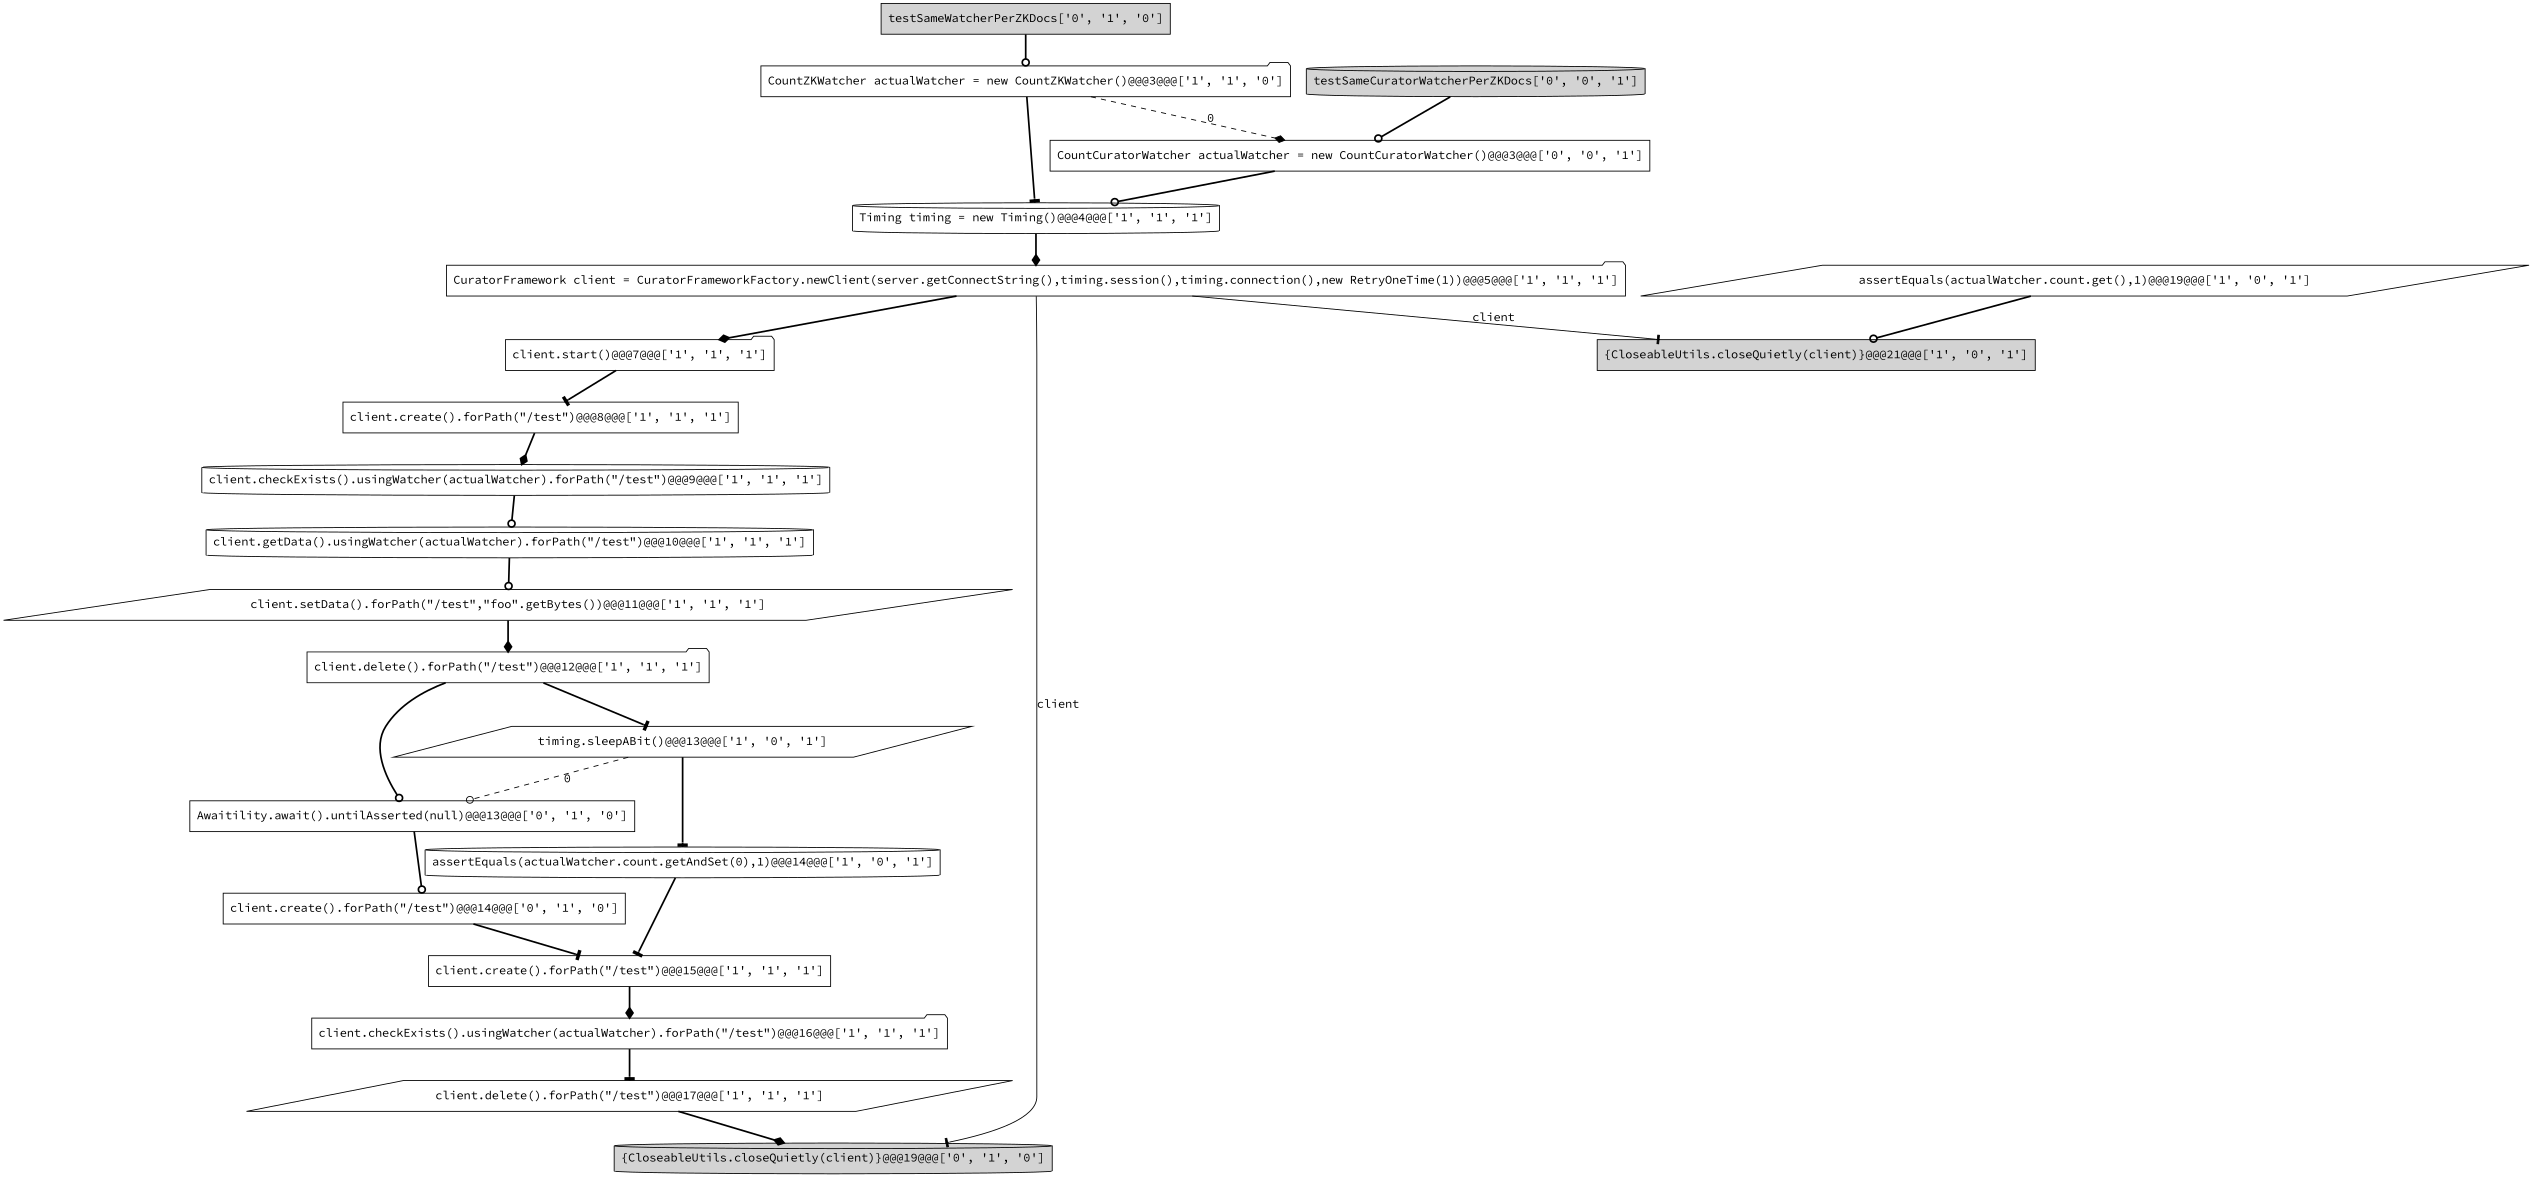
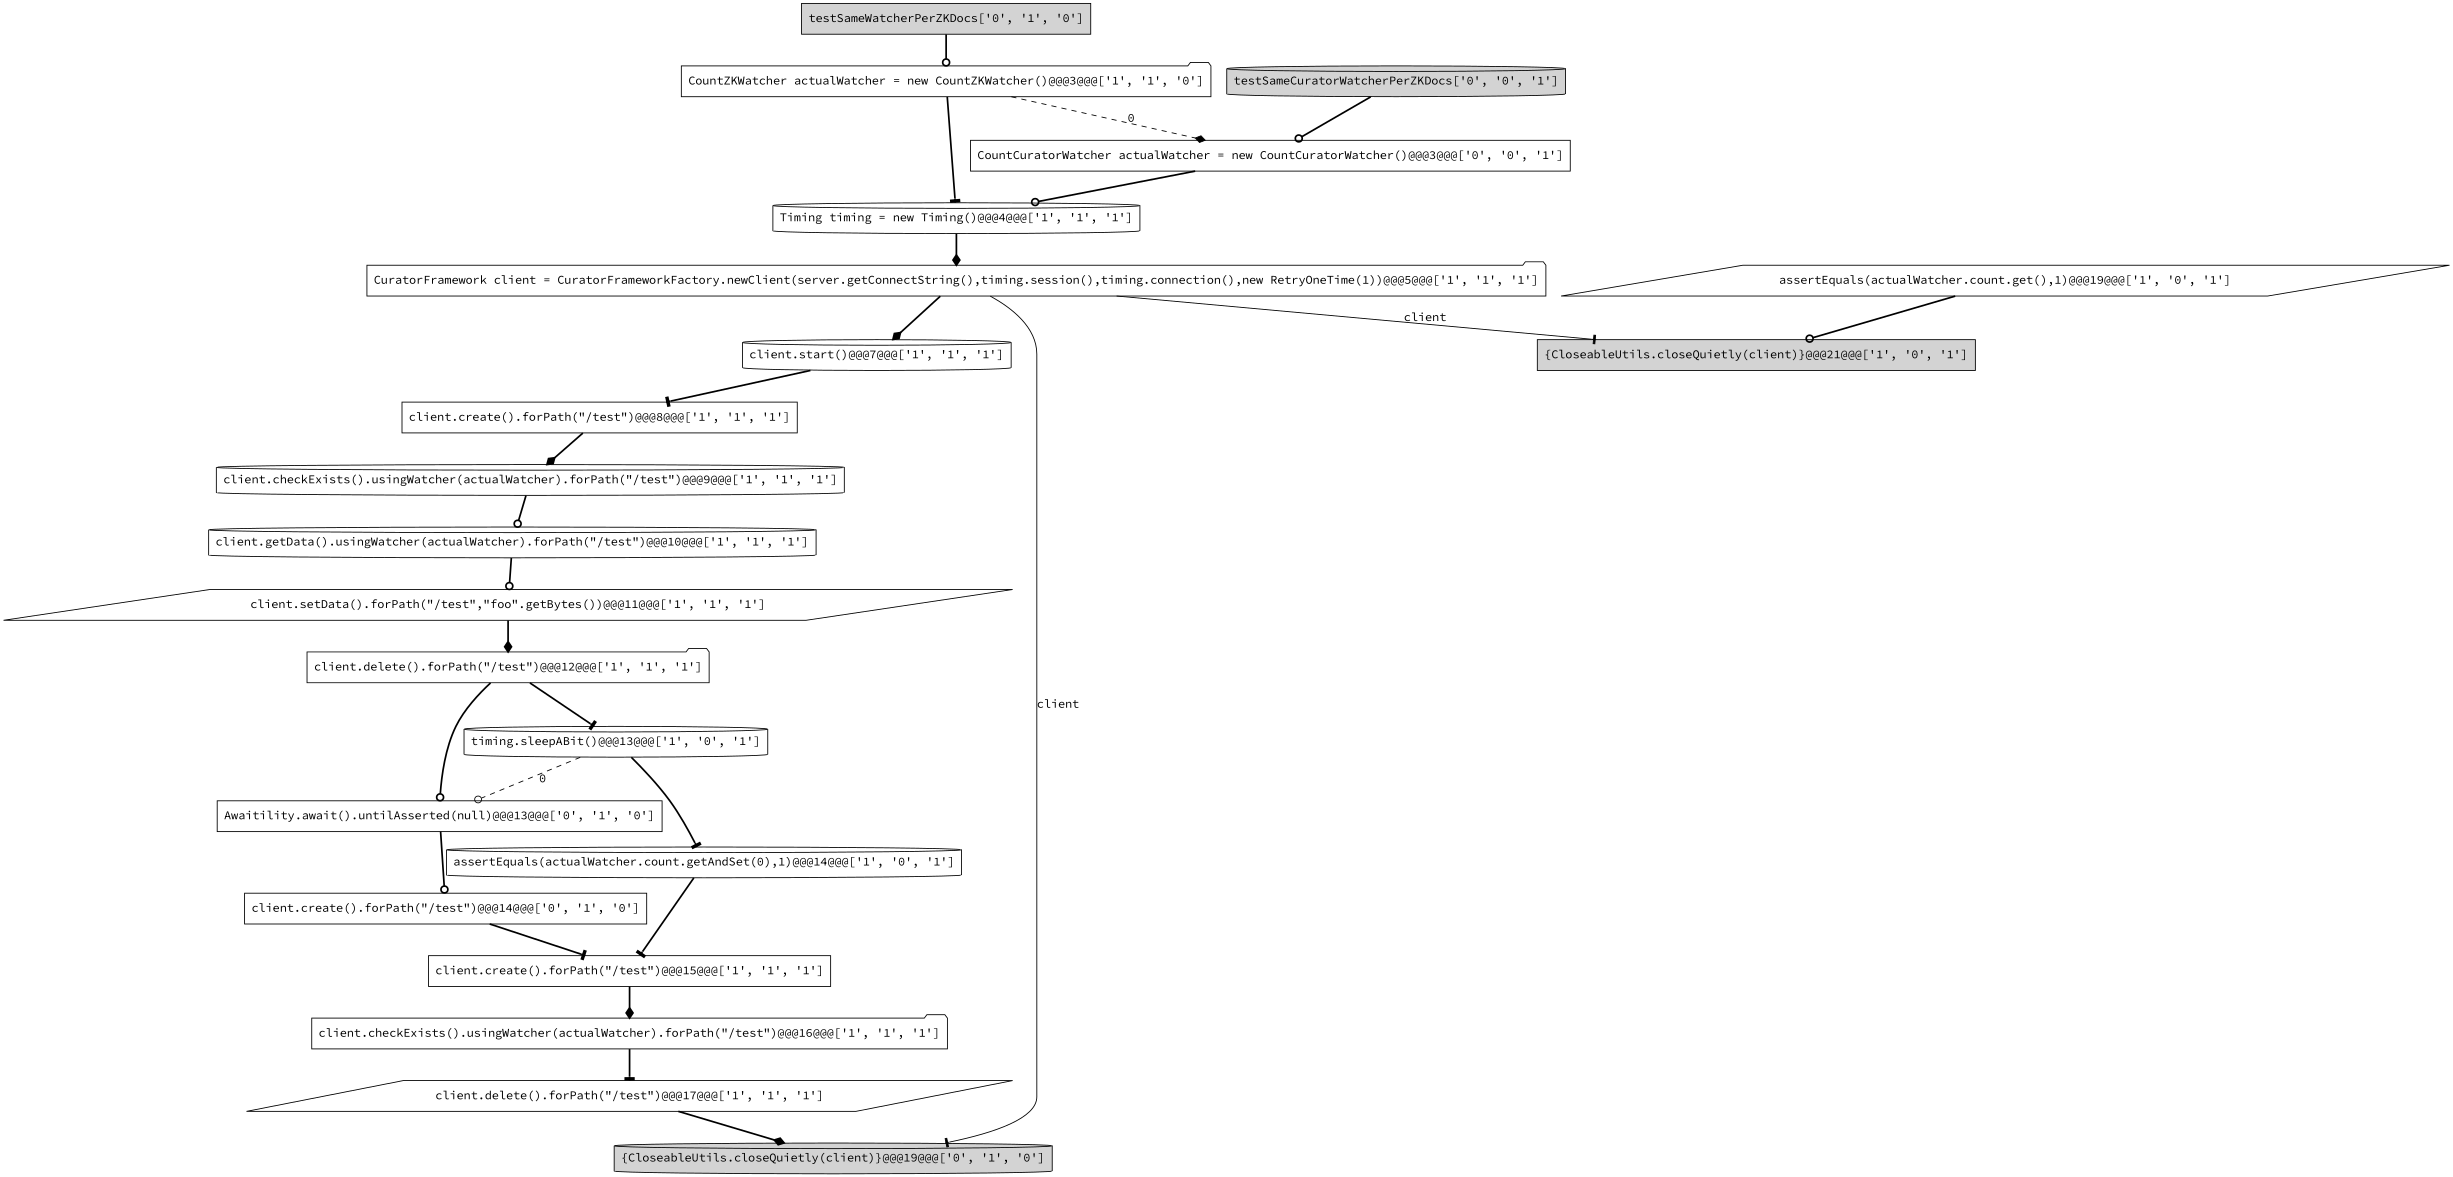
node "client.start()@@@7@@@['1', '1', '1']": shape folder -> cylinder
node "timing.sleepABit()@@@13@@@['1', '0', '1']": shape parallelogram -> cylinder
